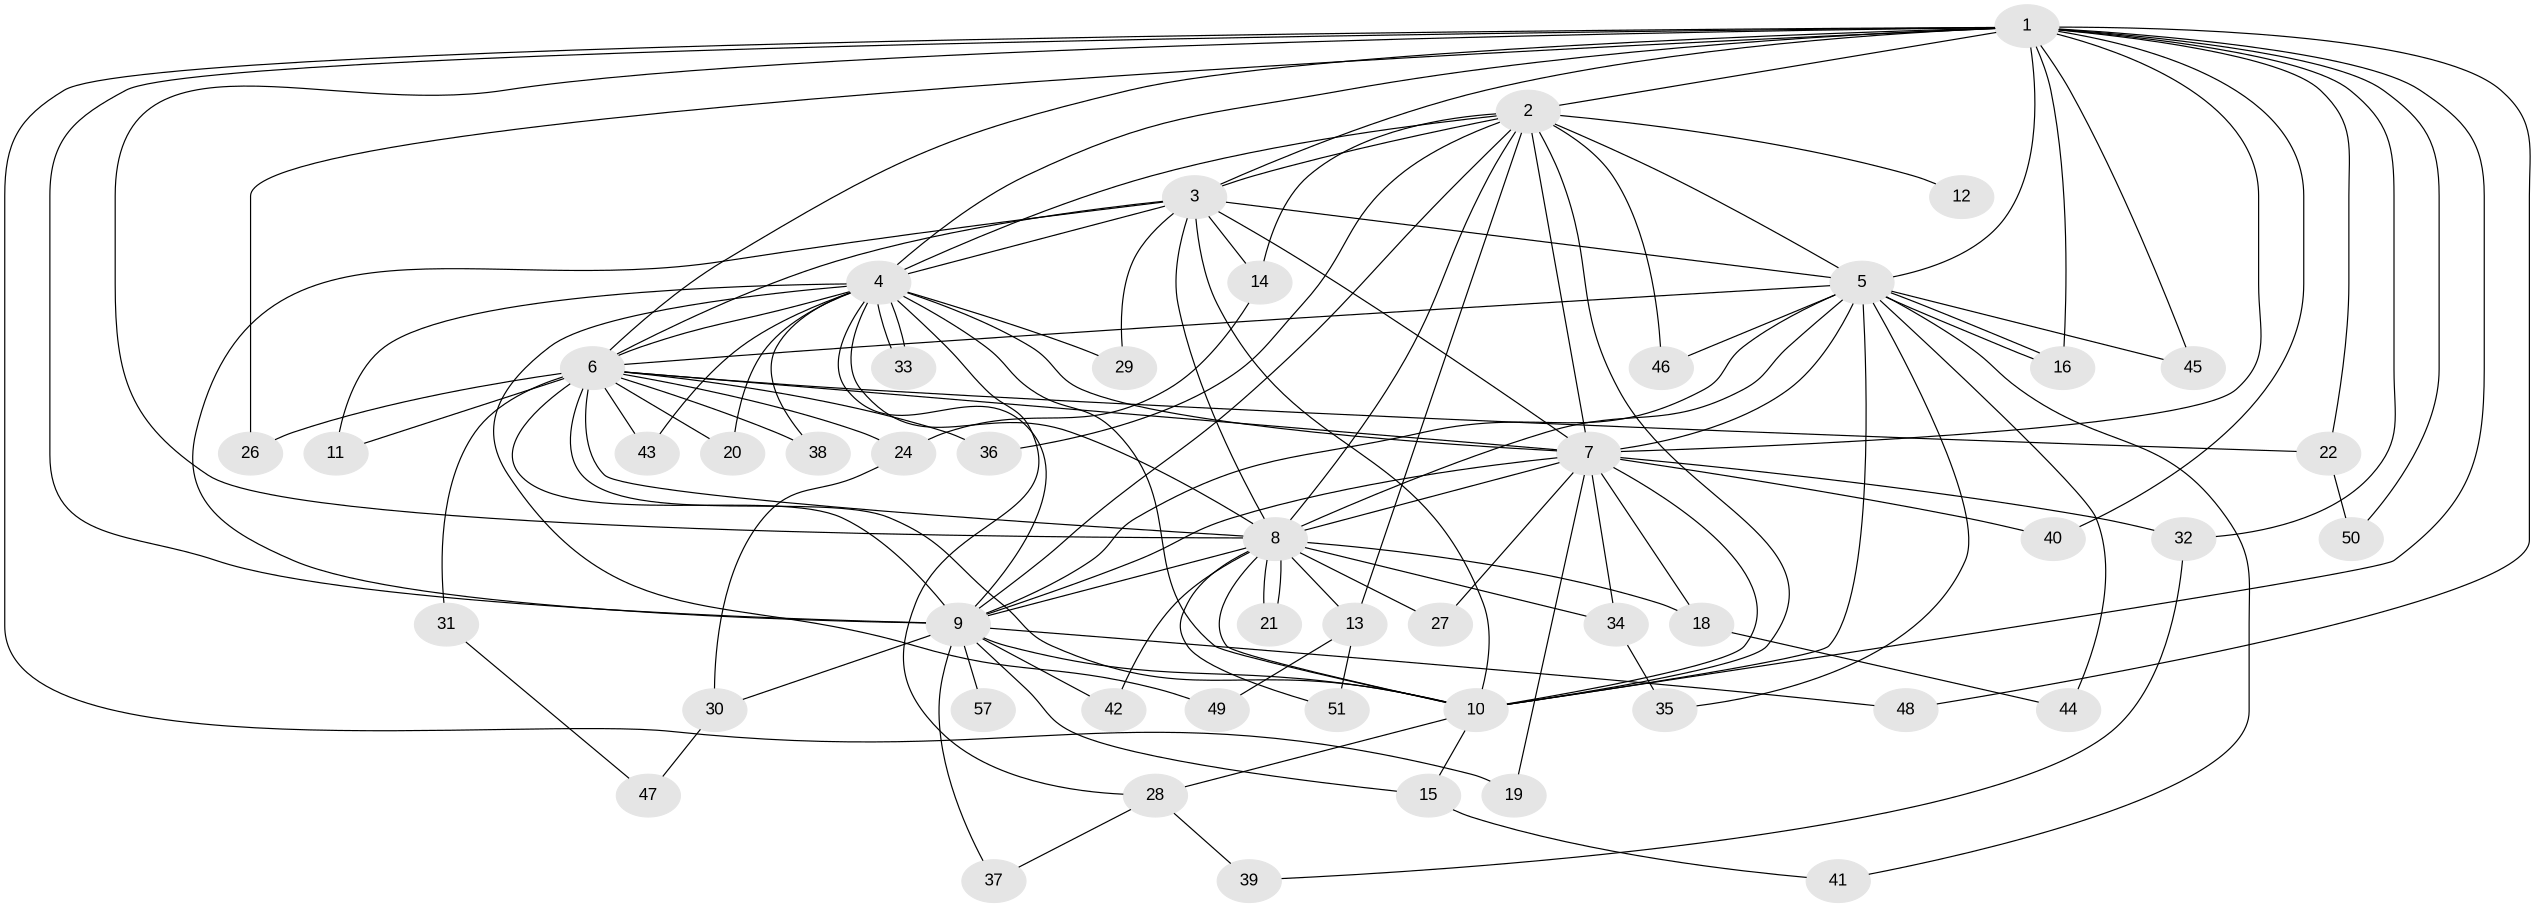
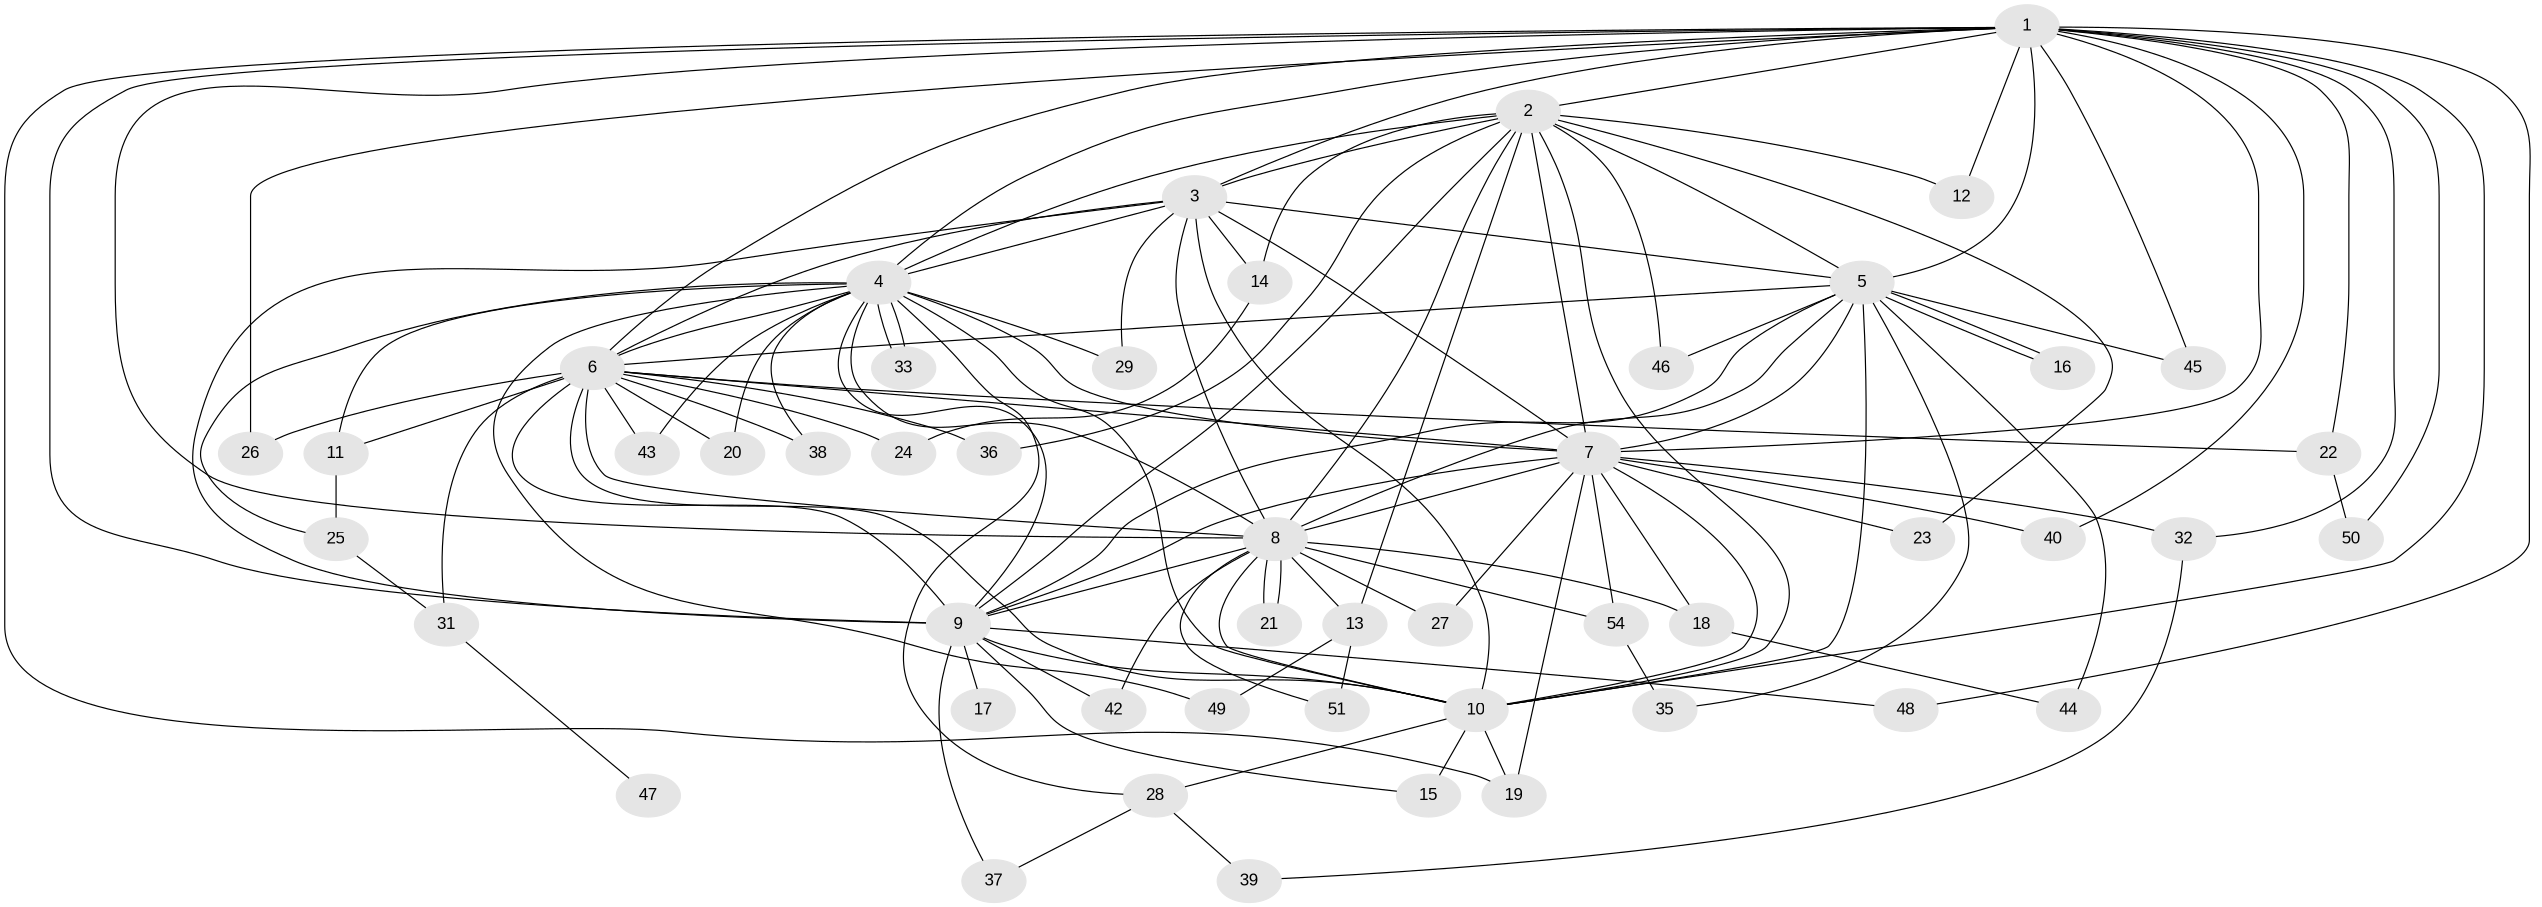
edge "1" -- "16": now "1" -- "12"
node "25": added
node "23": added
node "34": label "34" -> "54"
node "30": removed
node "57": label "57" -> "17"
edge "10" -- "19": added
node "41": removed
